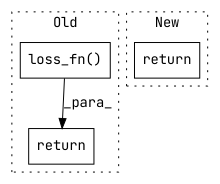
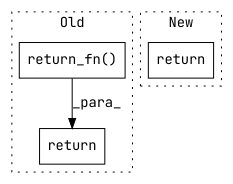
node "loss_fn()": label "loss_fn()" -> "return_fn()"
